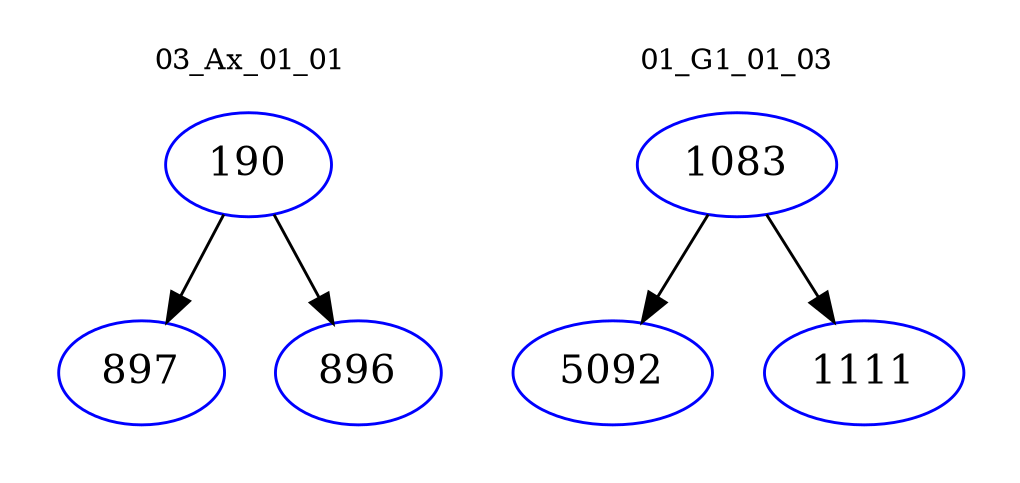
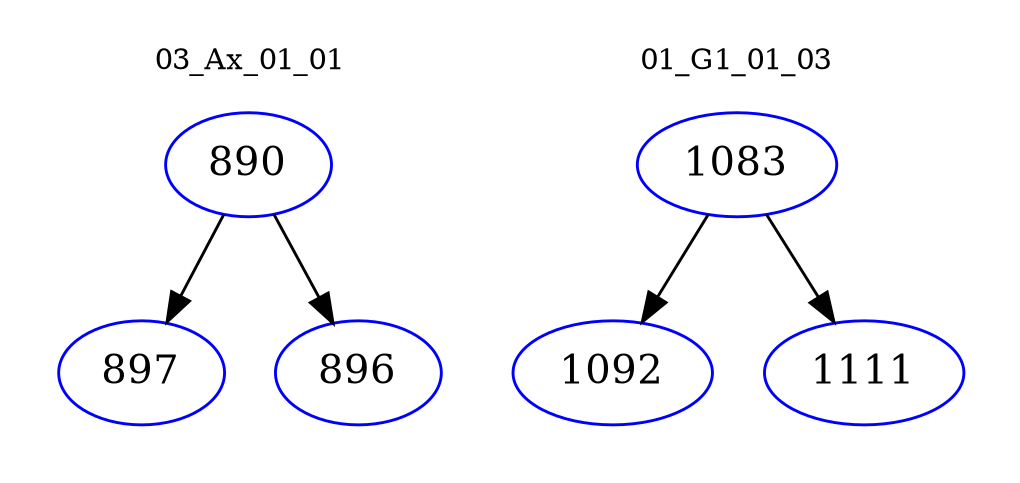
node "190": label "190" -> "890"
node "5092": label "5092" -> "1092"
